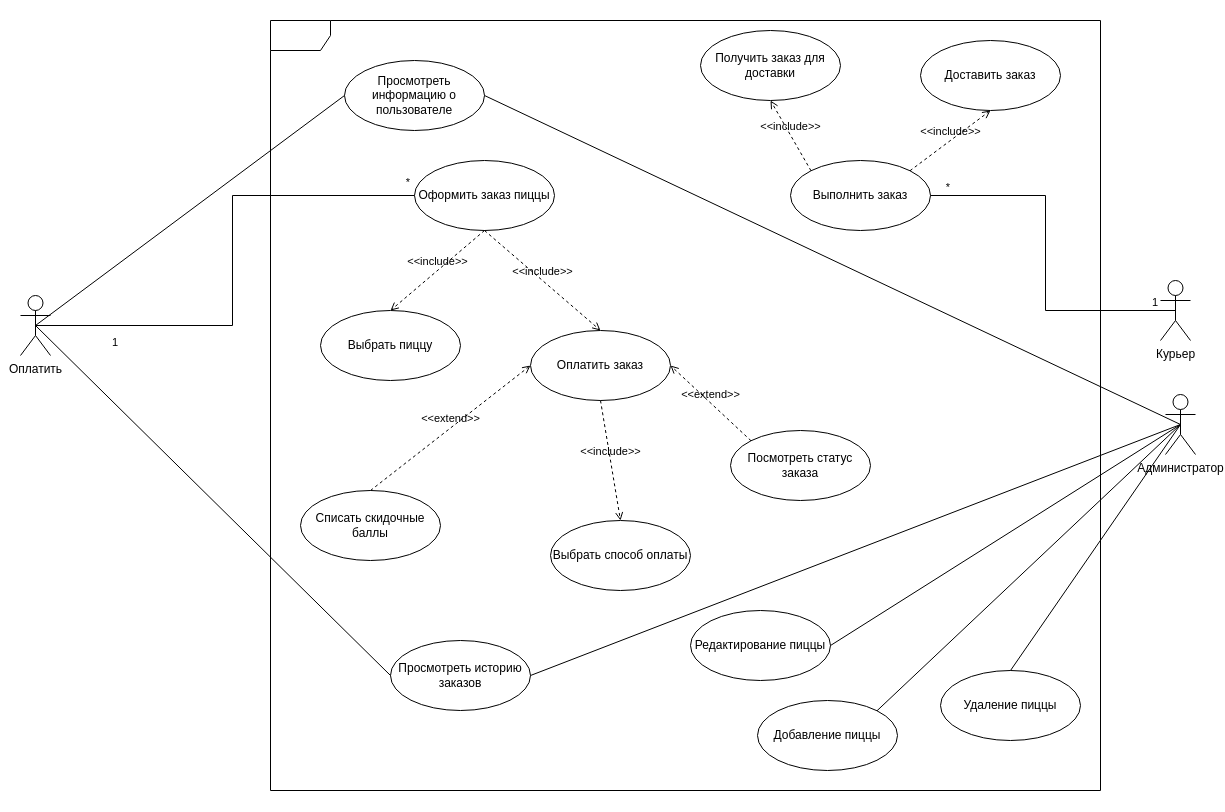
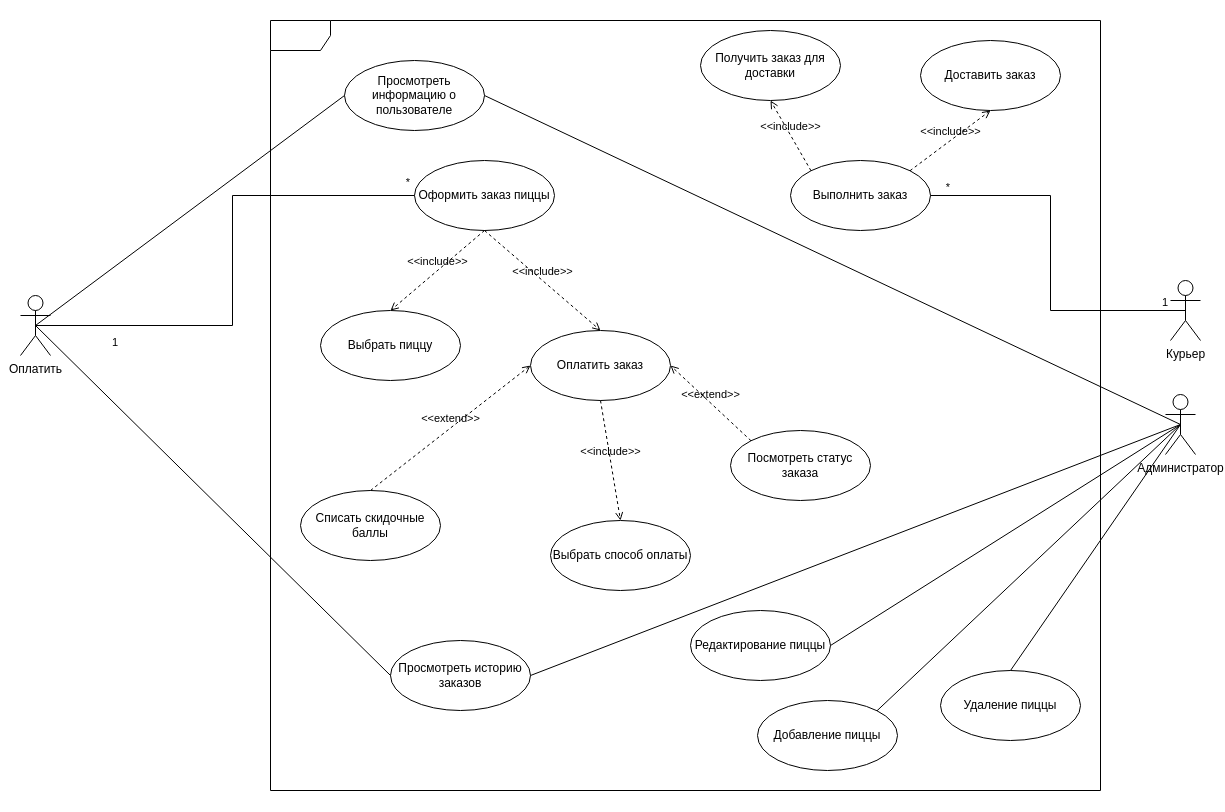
node "Курьер": moved (1176, 311) -> (1186, 311)
